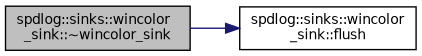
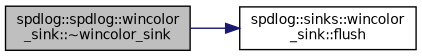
node "spdlog::sinks::wincolor _sink::~wincolor_sink": label "spdlog::sinks::wincolor _sink::~wincolor_sink" -> "spdlog::spdlog::wincolor _sink::~wincolor_sink"
